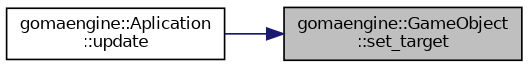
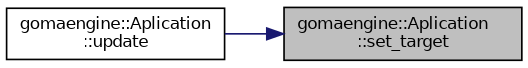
node "gomaengine::GameObject ::set_target": label "gomaengine::GameObject ::set_target" -> "gomaengine::Aplication ::set_target"
